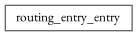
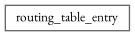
node "routing_entry_entry": label "routing_entry_entry" -> "routing_table_entry"
